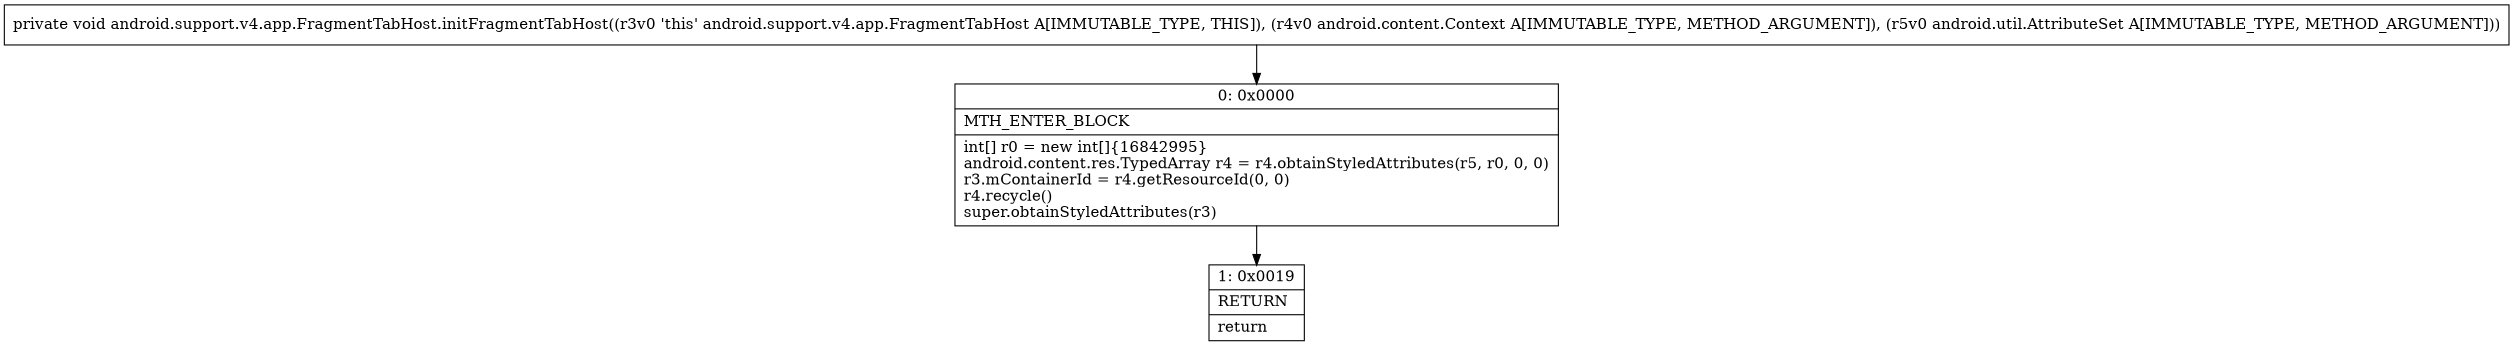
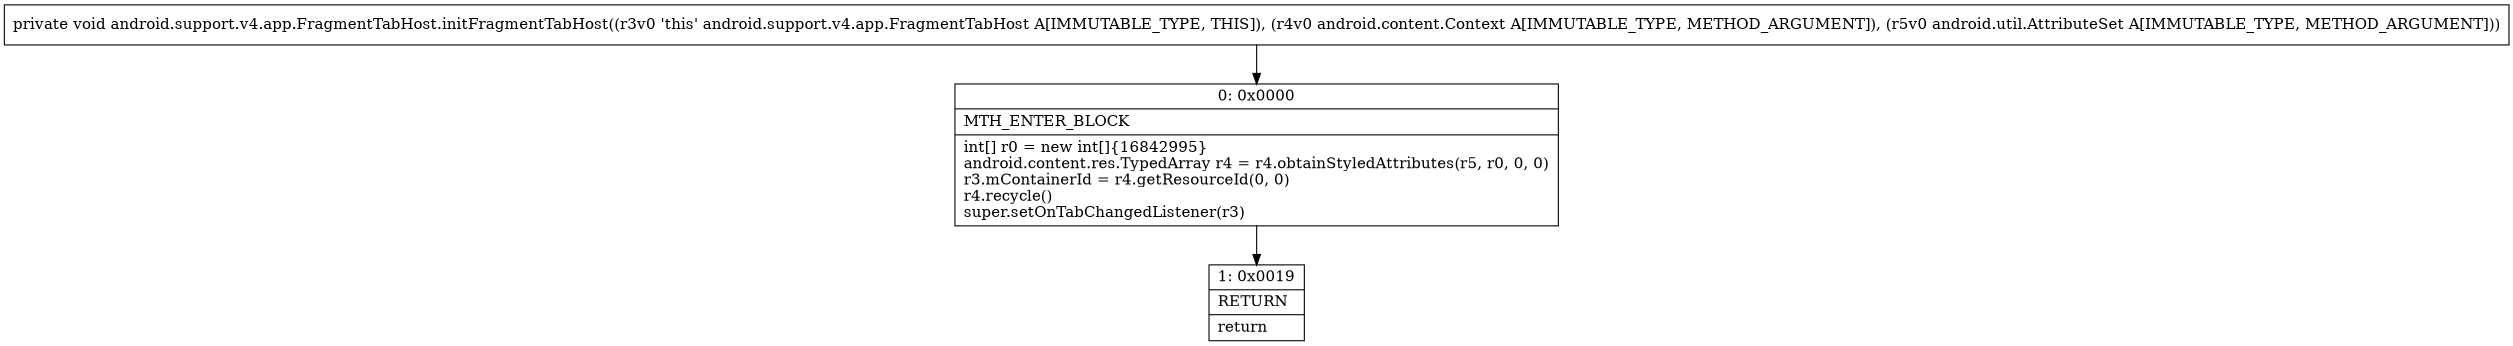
node "0: 0x0000": text "super.obtainStyledAttributes(r3)" -> "super.setOnTabChangedListener(r3)"
